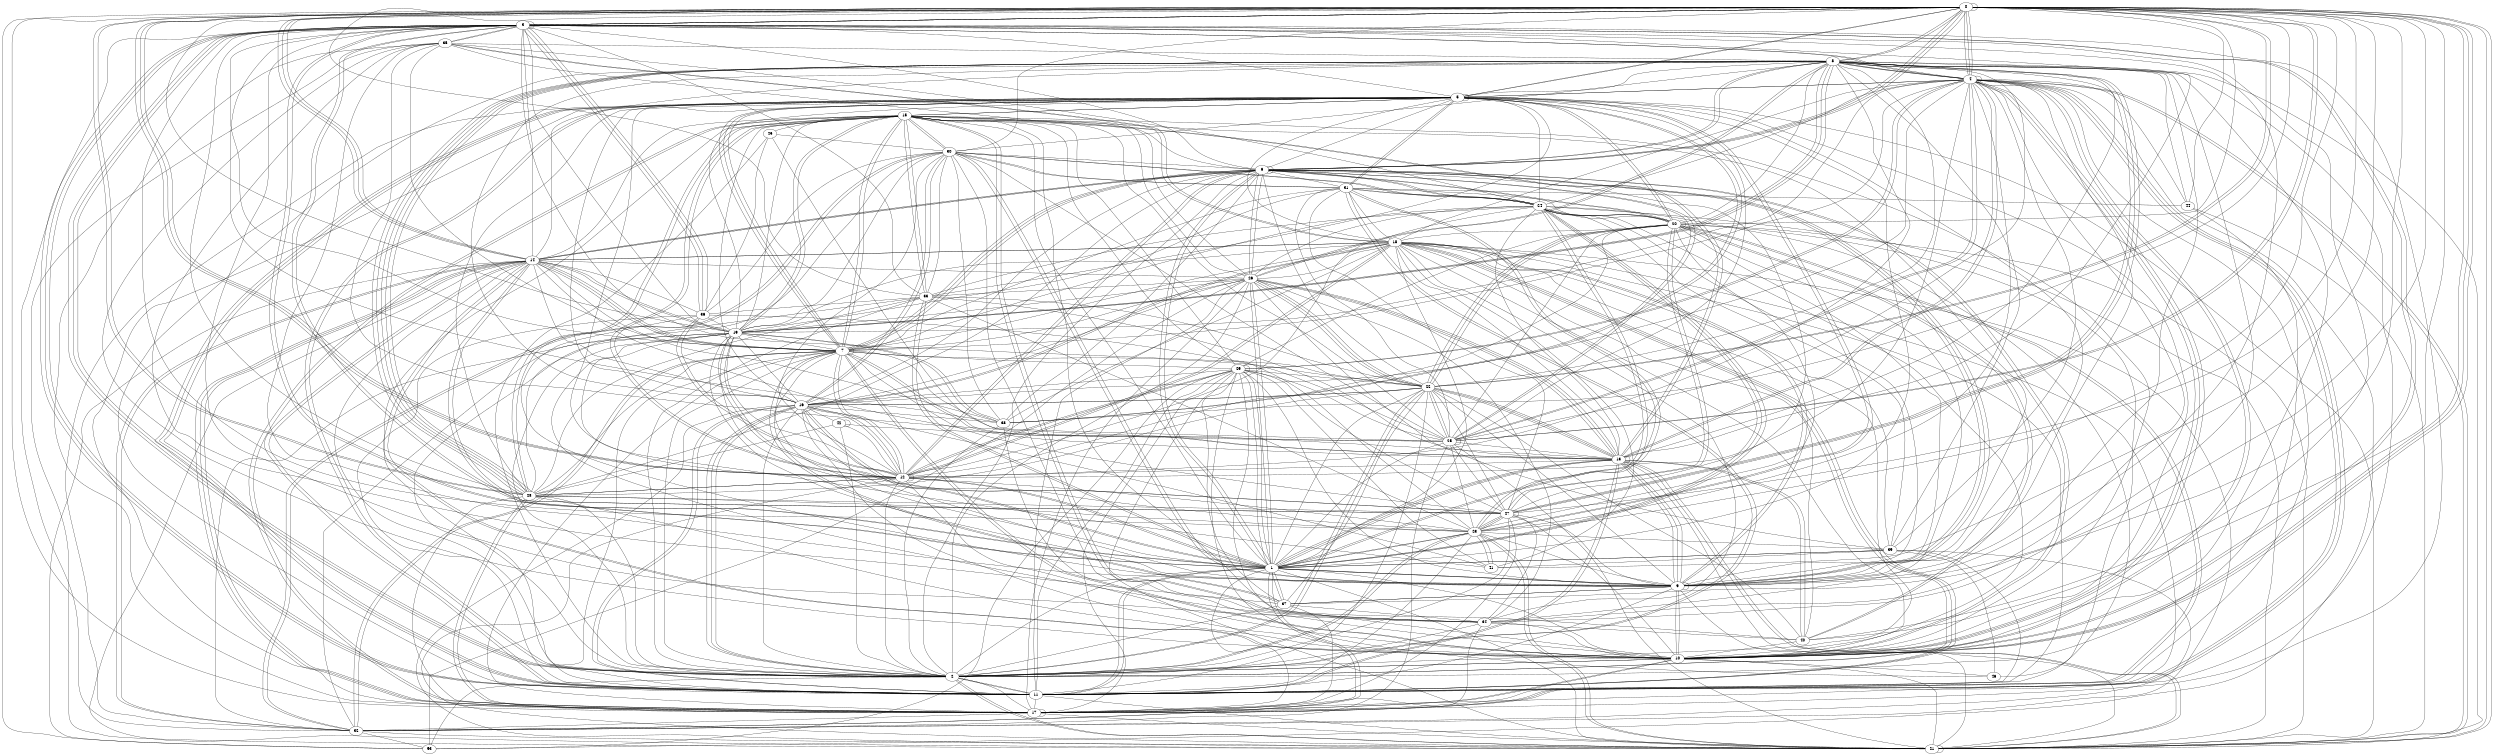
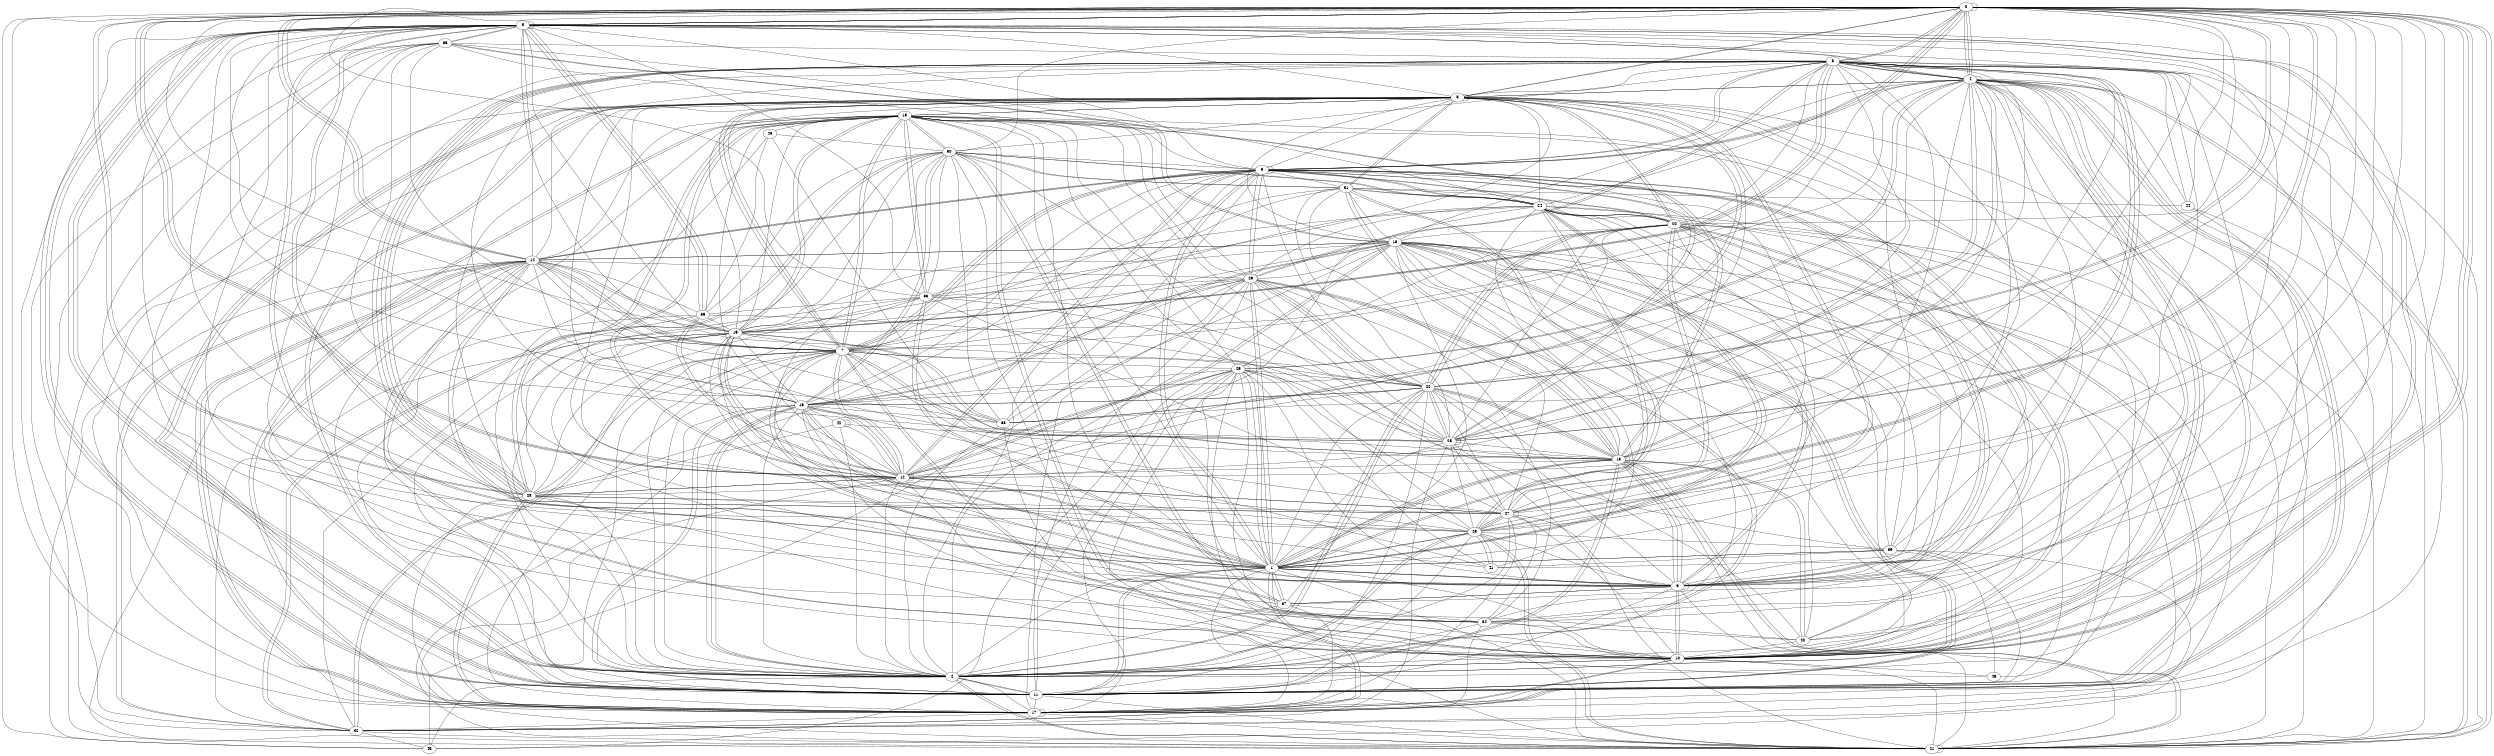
node "53": label "53" -> "43"
